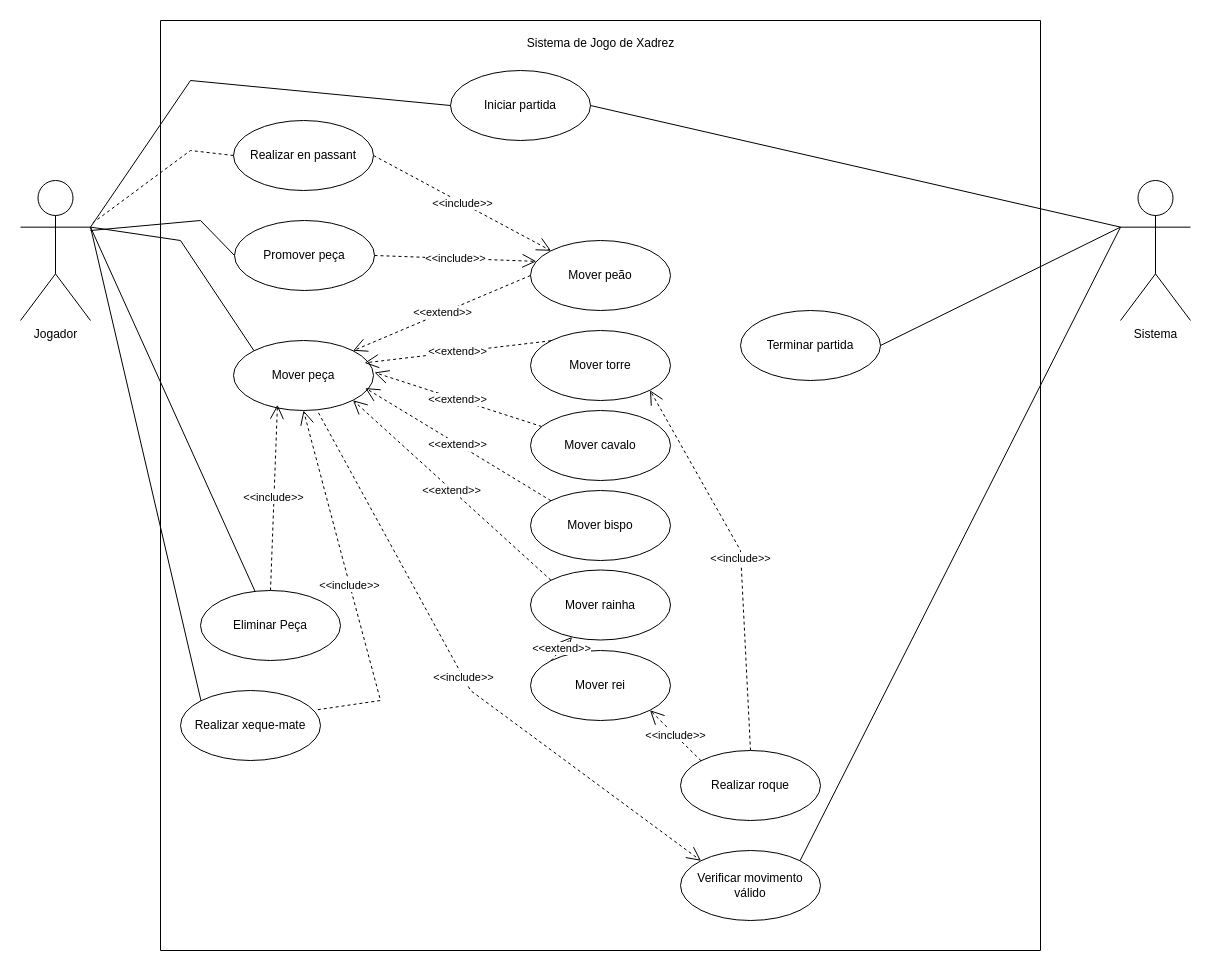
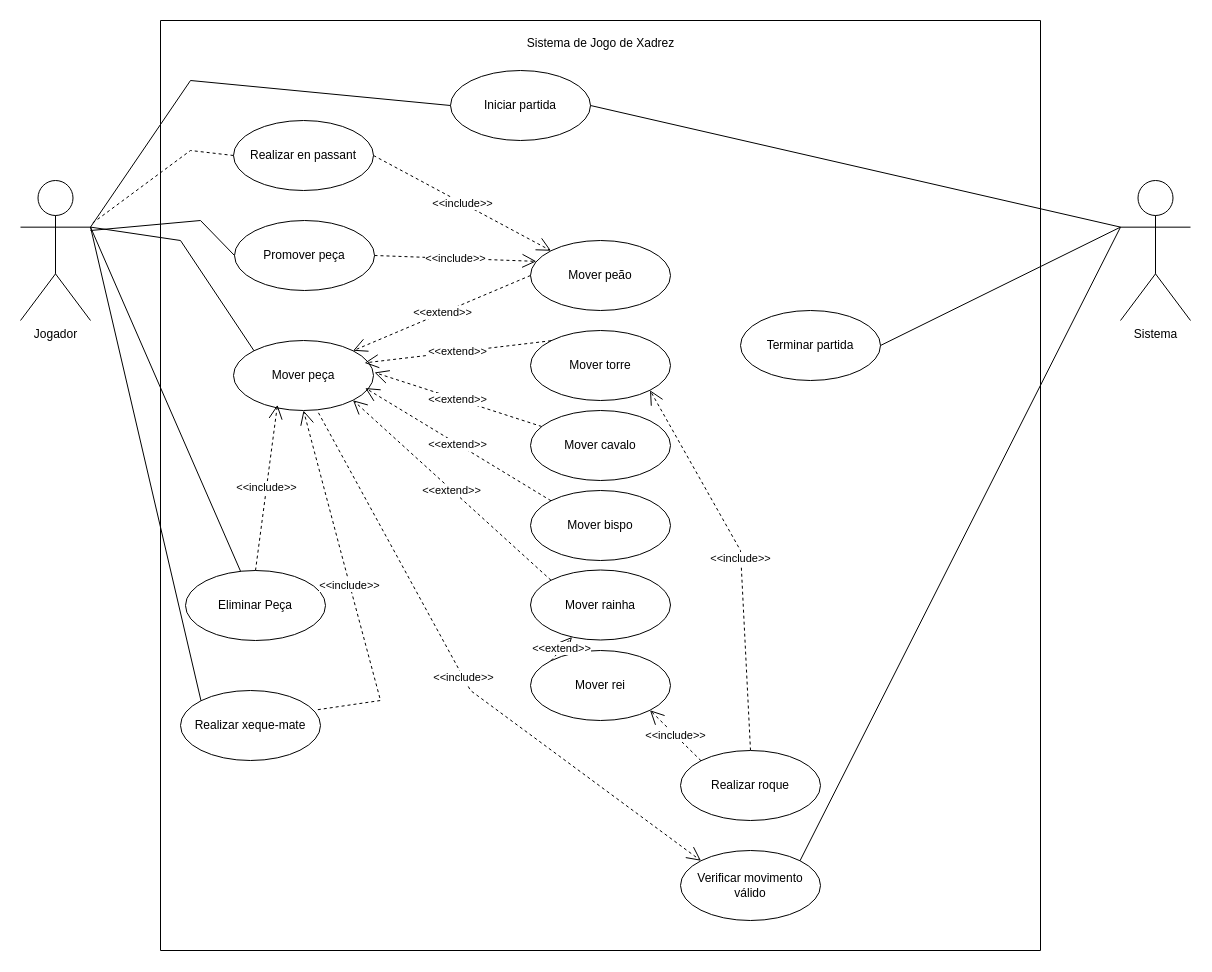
node "Eliminar Peça": moved (271, 626) -> (256, 606)
